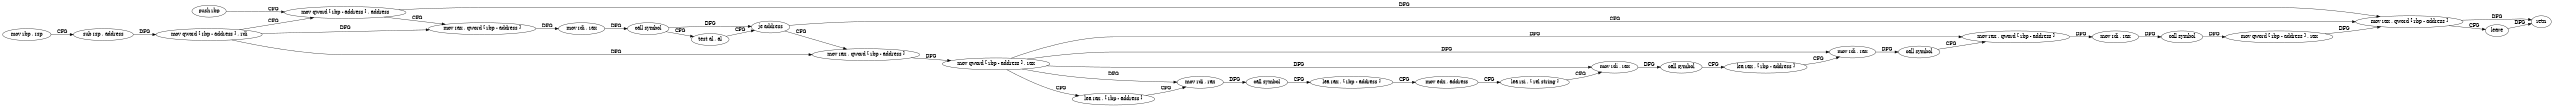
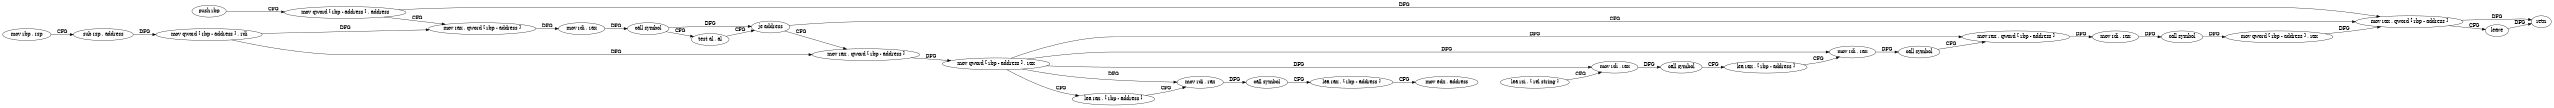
edge "mov qword [ rbp - address ] , rdi" -> "mov qword [ rbp - address ] , address": removed, label "CFG"
edge "mov edx , address" -> "lea rsi , [ rel string ]": removed, label "CFG"
